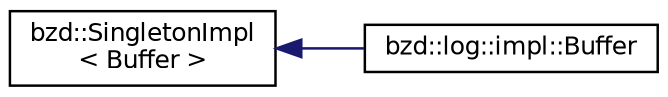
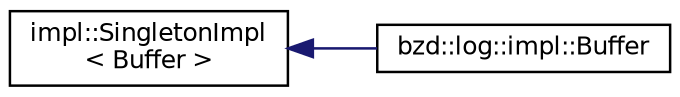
node "bzd::SingletonImpl < Buffer >": label "bzd::SingletonImpl < Buffer >" -> "impl::SingletonImpl < Buffer >"
